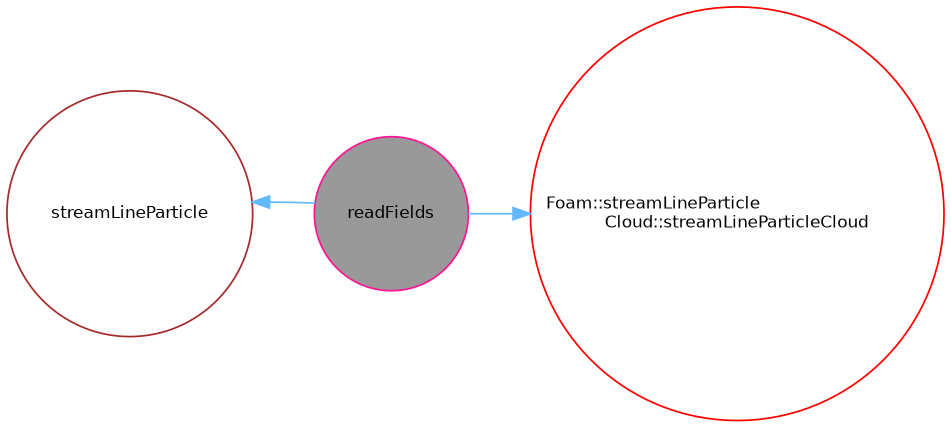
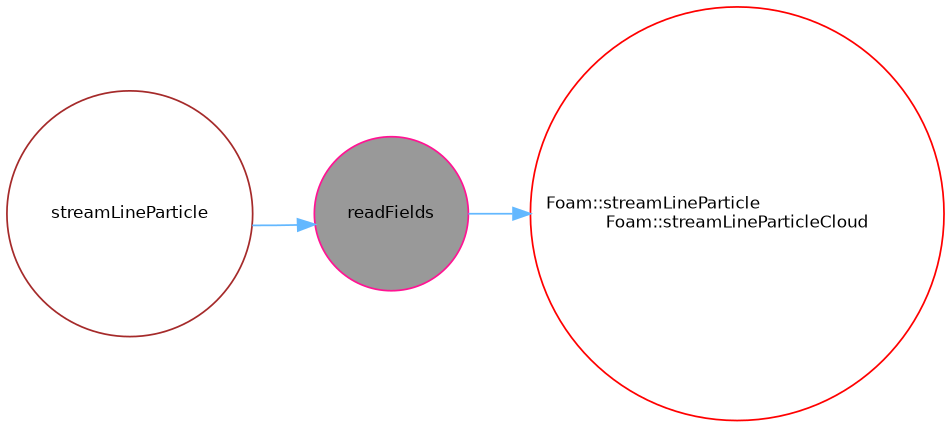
edge "readFields" -> "streamLineParticle": reversed
node "Foam::streamLineParticle Cloud::streamLineParticleCloud": label "Foam::streamLineParticle Cloud::streamLineParticleCloud" -> "Foam::streamLineParticle Foam::streamLineParticleCloud"
